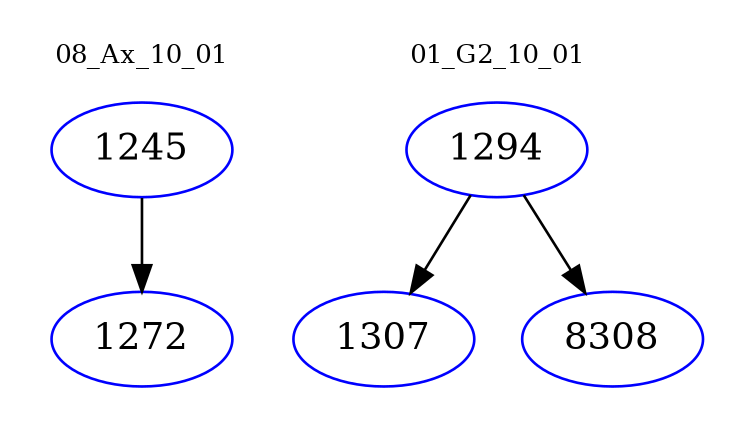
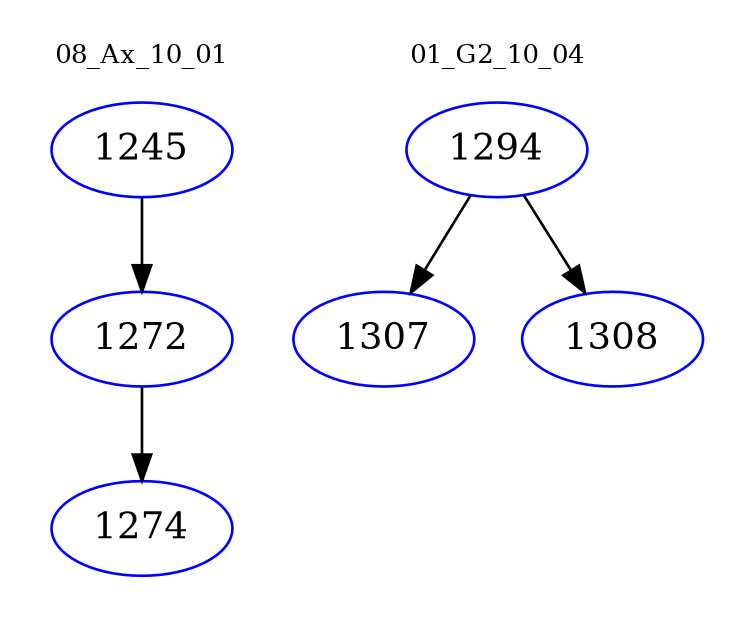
cluster "01_G2_10_01": label "01_G2_10_01" -> "01_G2_10_04"
node "8308": label "8308" -> "1308"
node "1274": added
